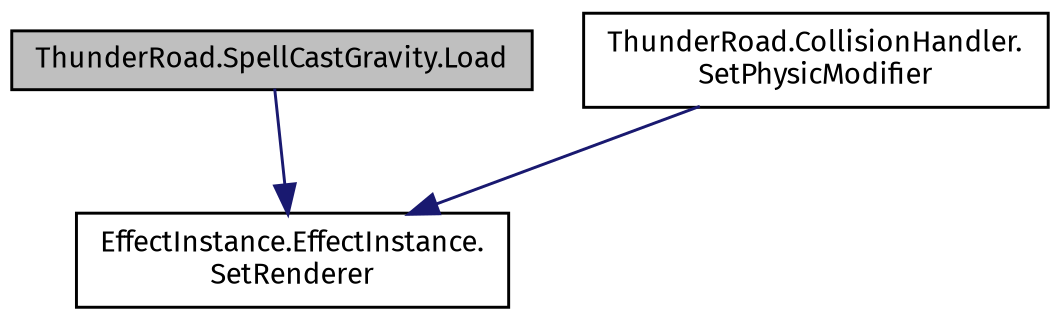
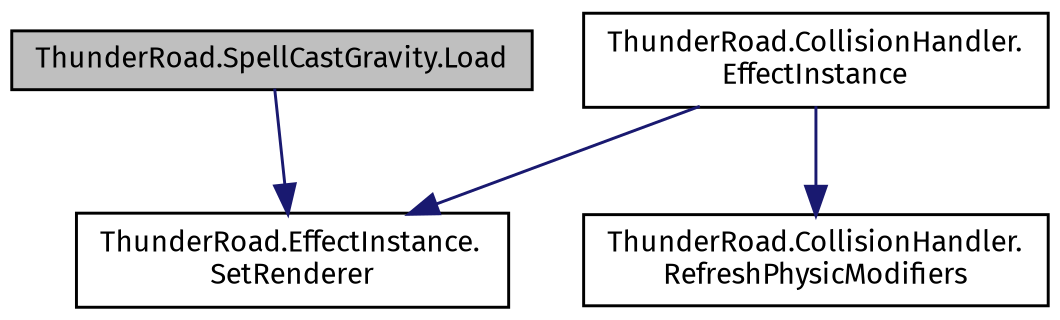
node "ThunderRoad.CollisionHandler. SetPhysicModifier": label "ThunderRoad.CollisionHandler. SetPhysicModifier" -> "ThunderRoad.CollisionHandler. EffectInstance"
node "EffectInstance.EffectInstance. SetRenderer": label "EffectInstance.EffectInstance. SetRenderer" -> "ThunderRoad.EffectInstance. SetRenderer"
node "ThunderRoad.CollisionHandler. RefreshPhysicModifiers": added
